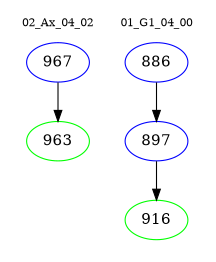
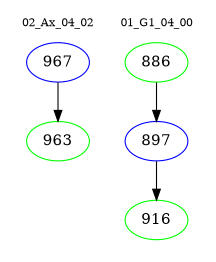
node "886": color blue -> green
